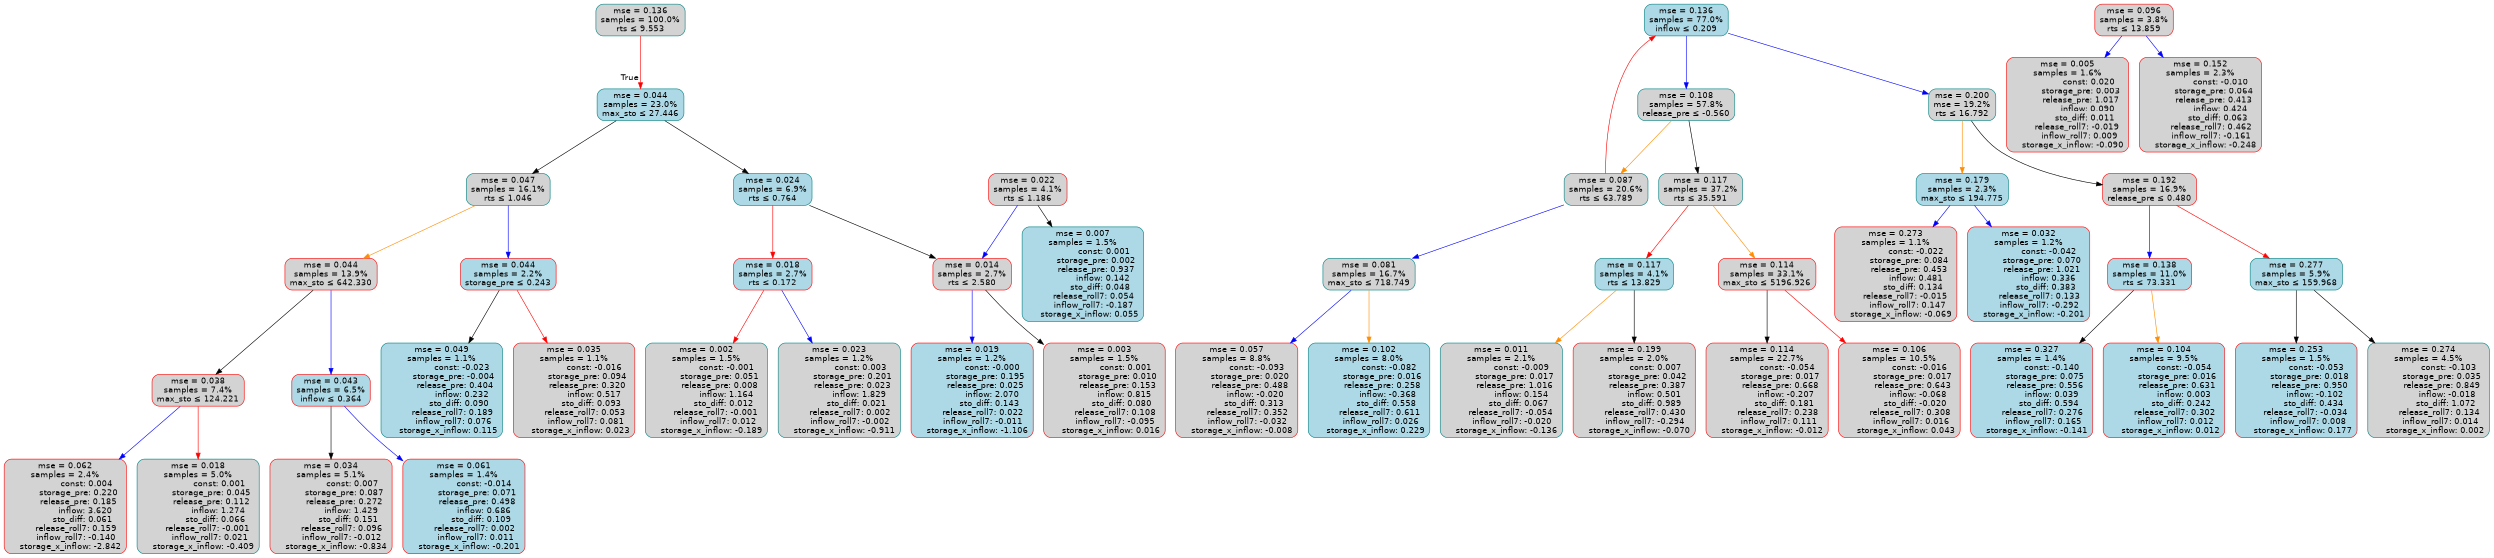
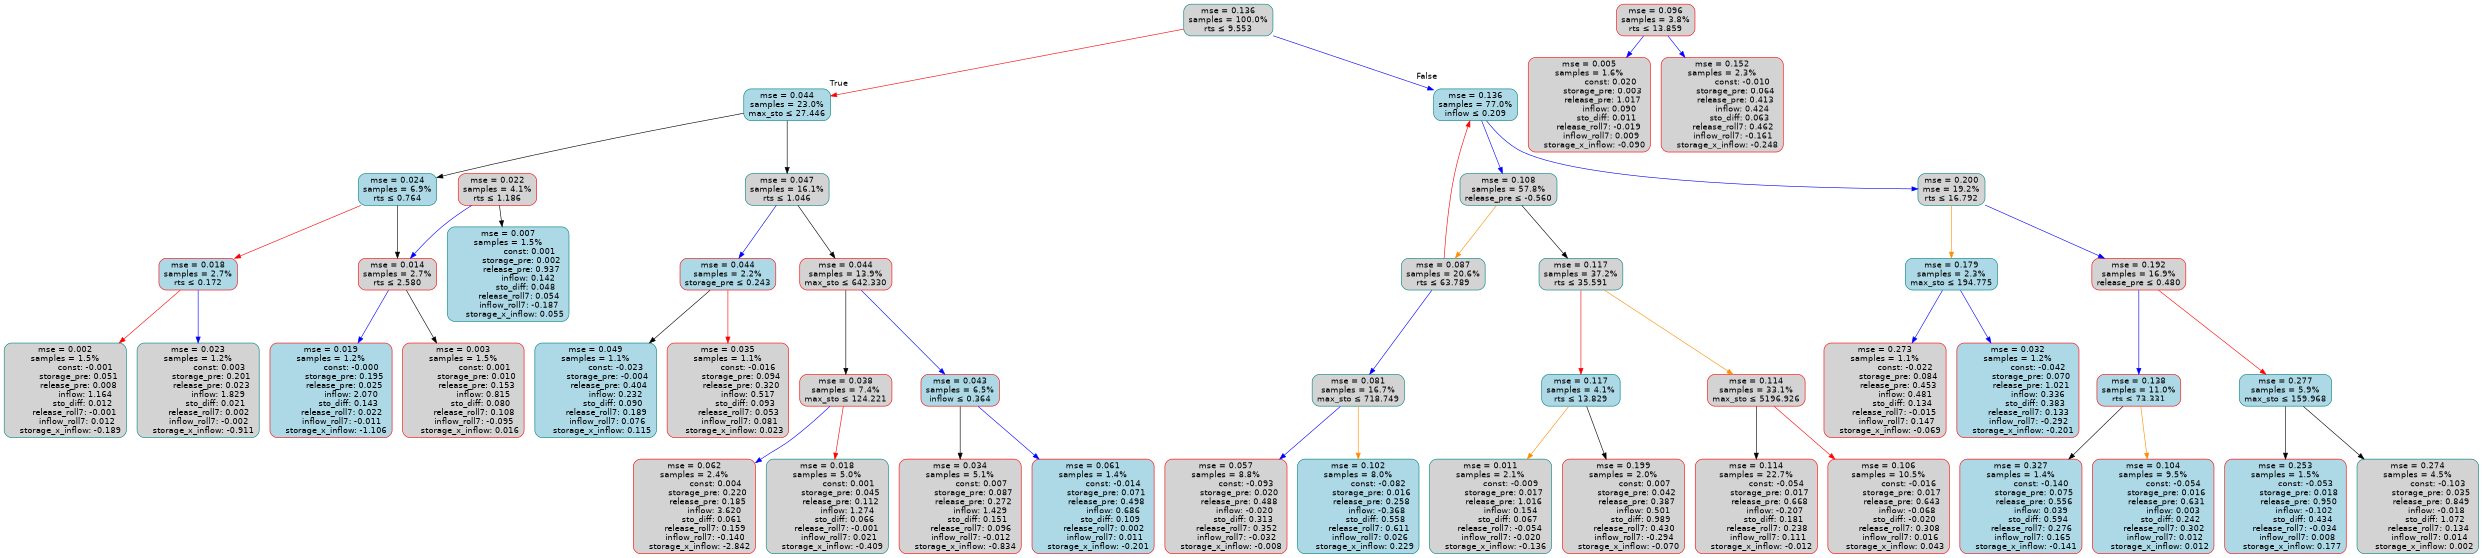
edge "mse = 0.136 samples = 100.0% rts ≤ 9.553" -> "mse = 0.136 samples = 77.0% inflow ≤ 0.209": added
edge "mse = 0.200 mse = 19.2% rts ≤ 16.792" -> "mse = 0.192 samples = 16.9% release_pre ≤ 0.480": color black -> blue
edge "mse = 0.047 samples = 16.1% rts ≤ 1.046" -> "mse = 0.044 samples = 13.9% max_sto ≤ 642.330": color darkorange -> black
